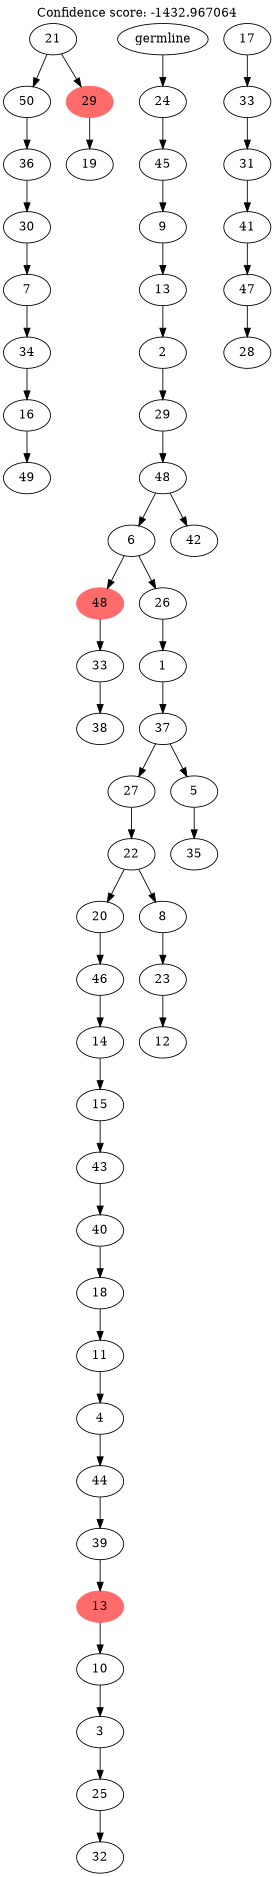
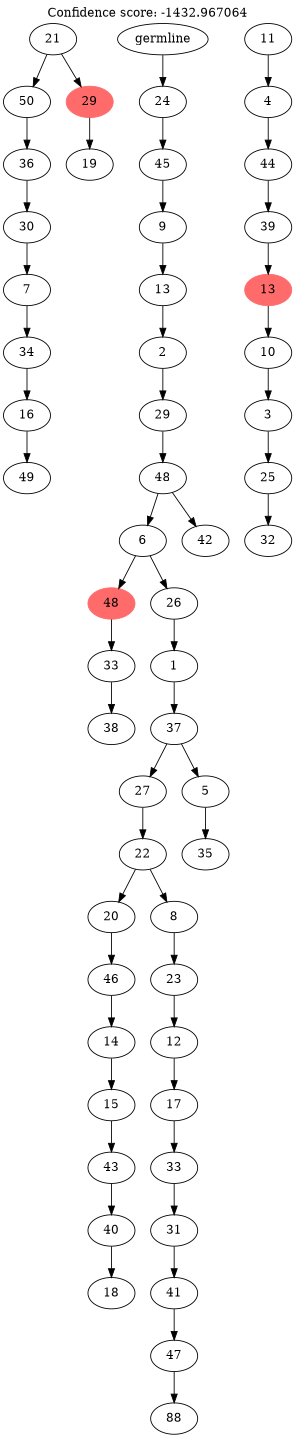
node "28": label "28" -> "88"
edge "12" -> "17": added
edge "18" -> "11": removed
